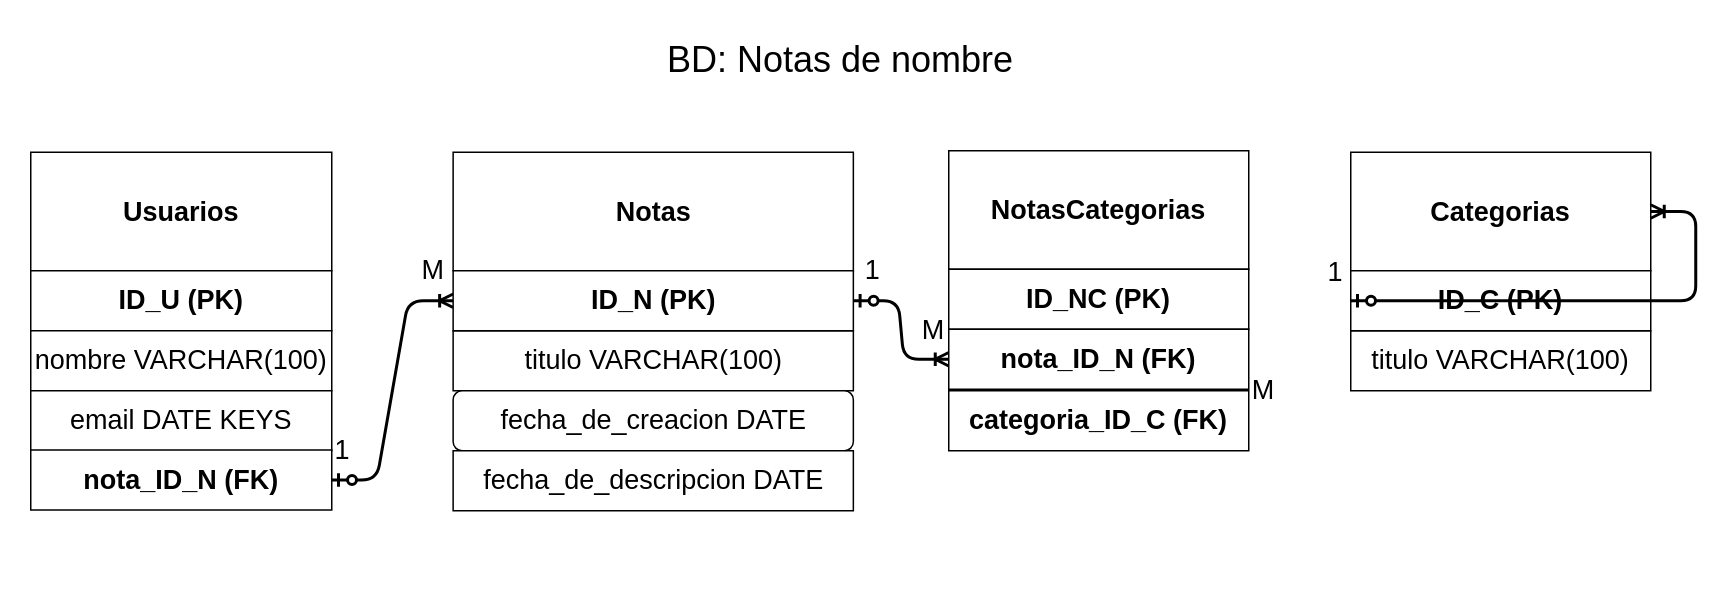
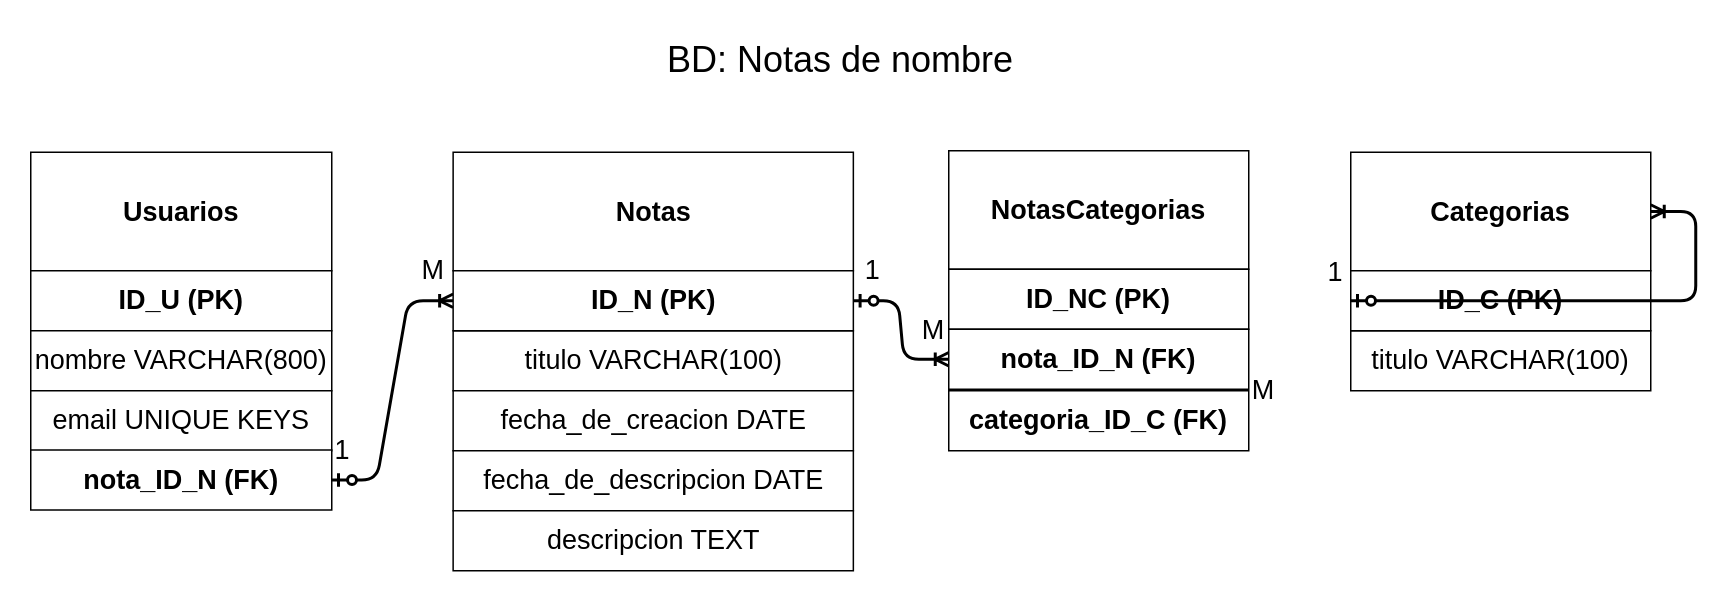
node "nombre VARCHAR(100)": label "nombre VARCHAR(100)" -> "nombre VARCHAR(800)"
node "email DATE KEYS": label "email DATE KEYS" -> "email UNIQUE KEYS"
node "fecha_de_creacion DATE": shape rounded rectangle -> rectangle
node "descripcion TEXT": added
